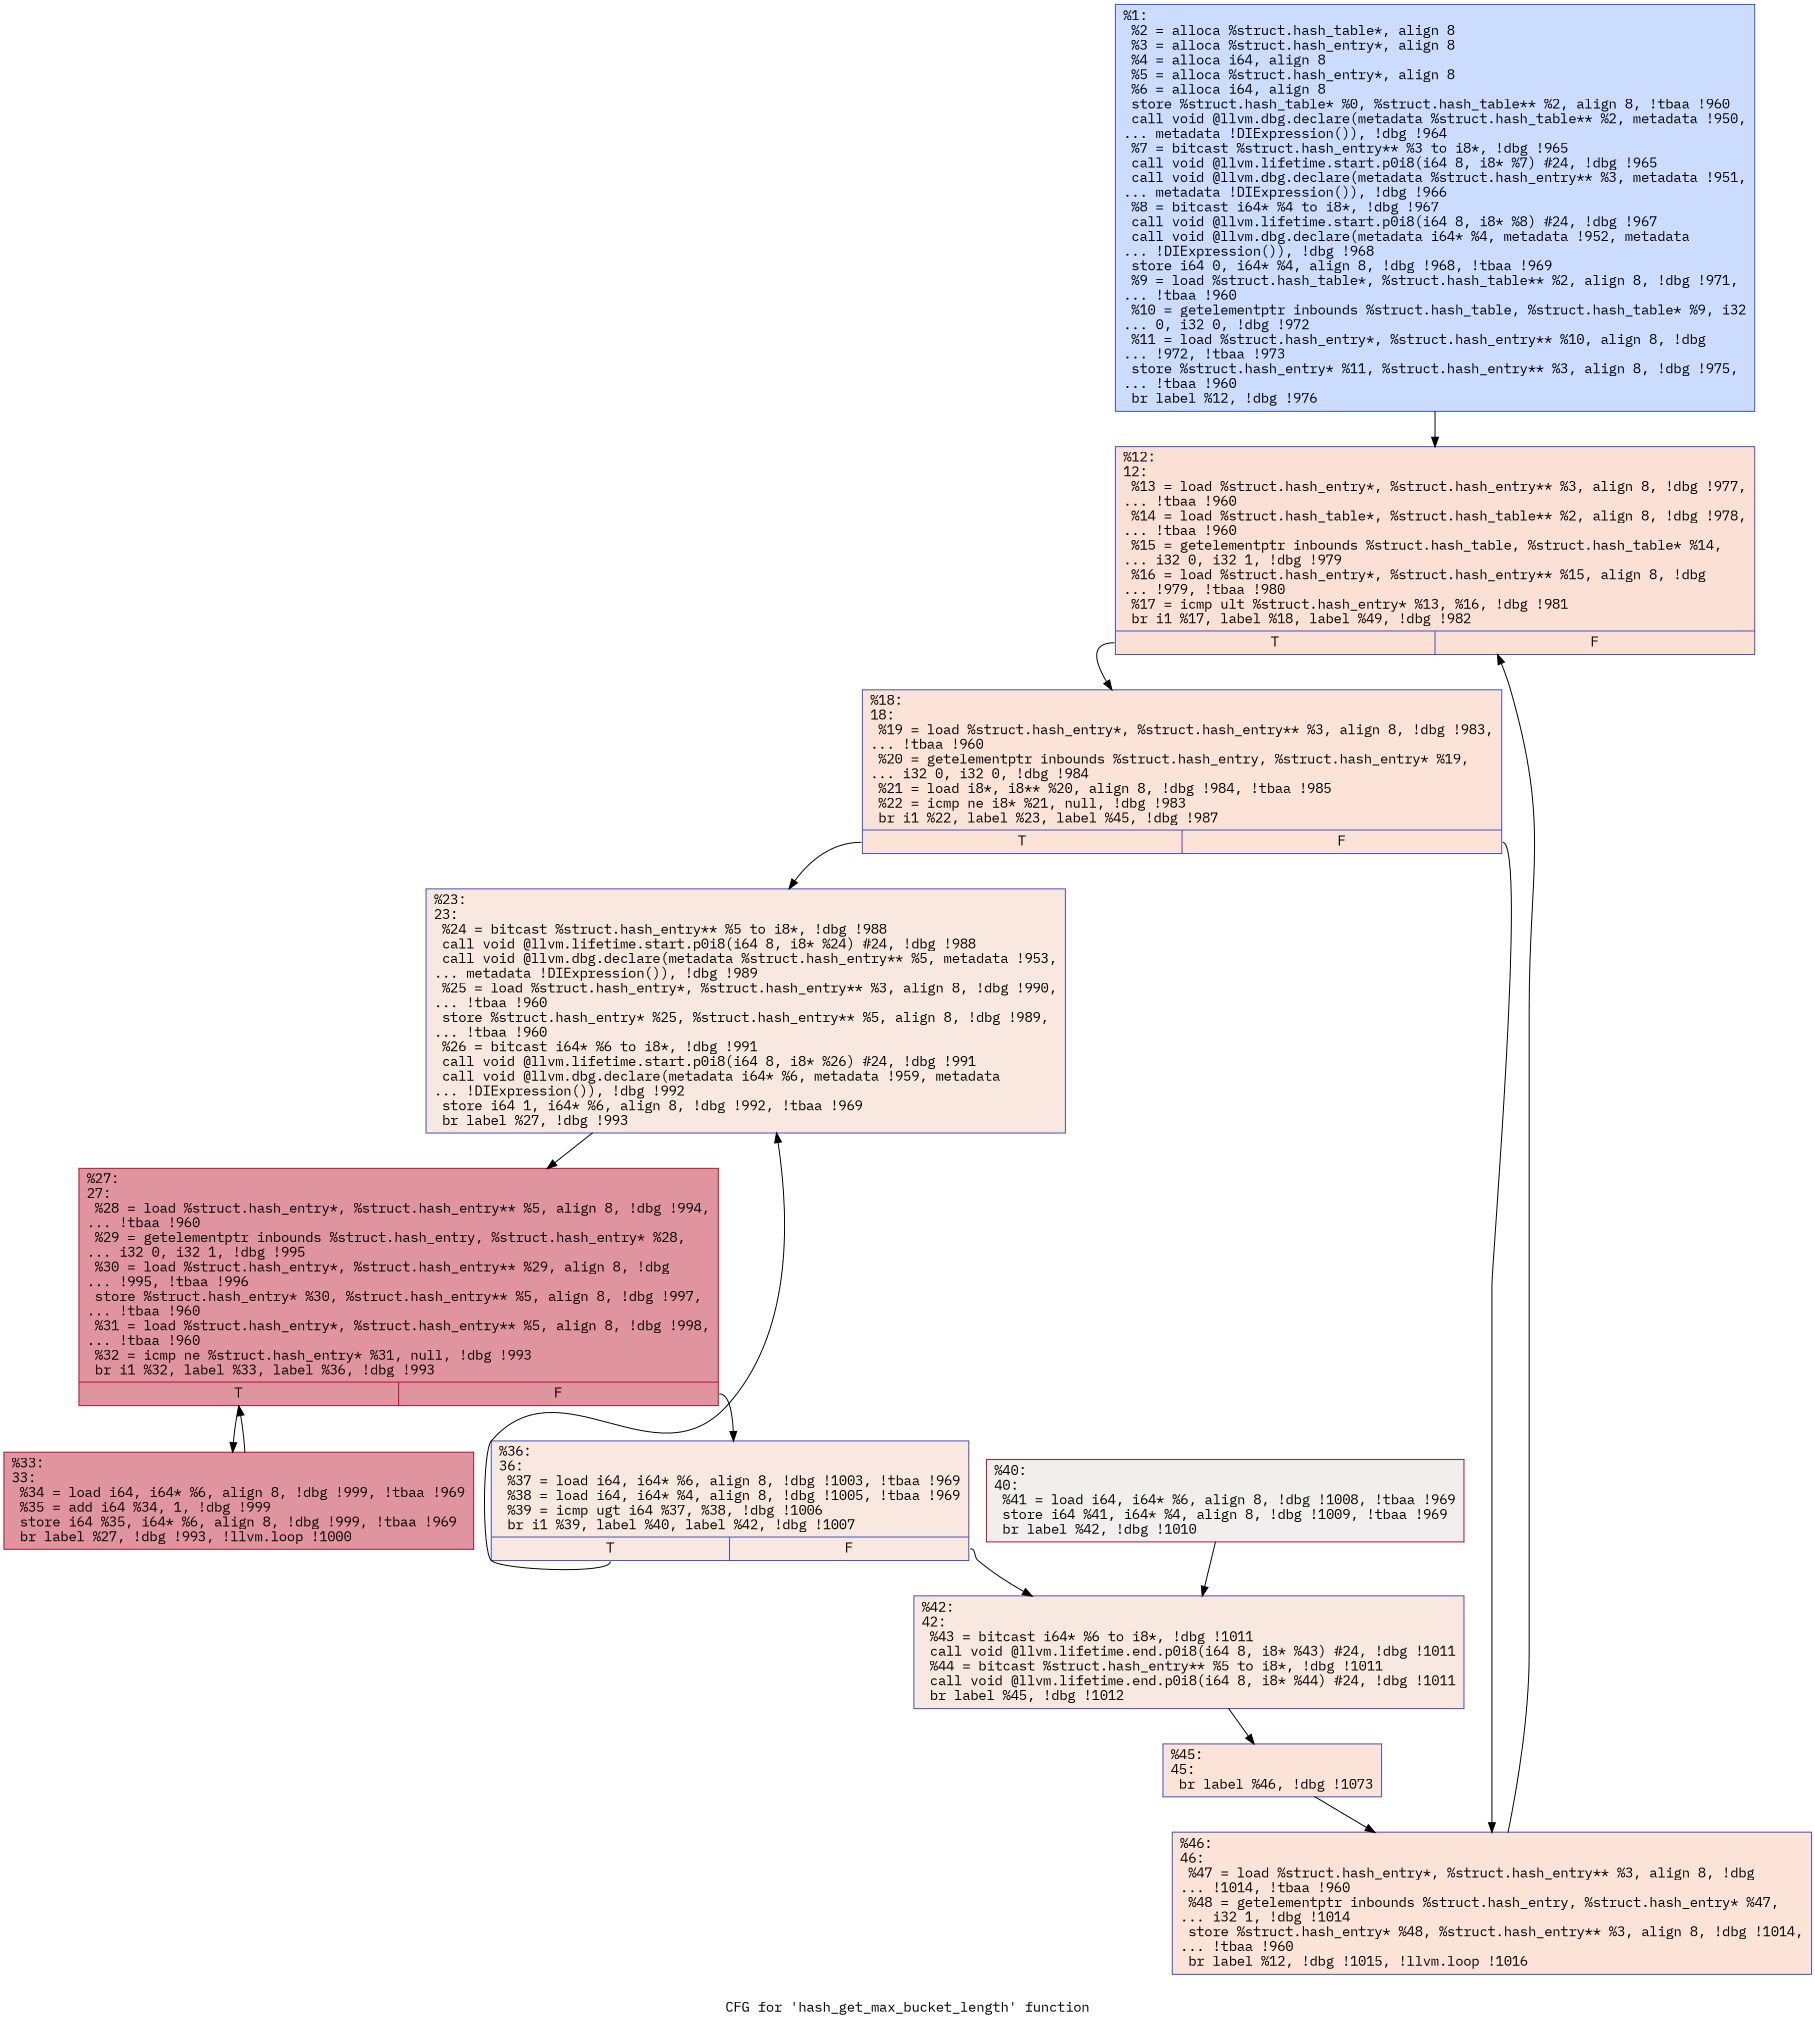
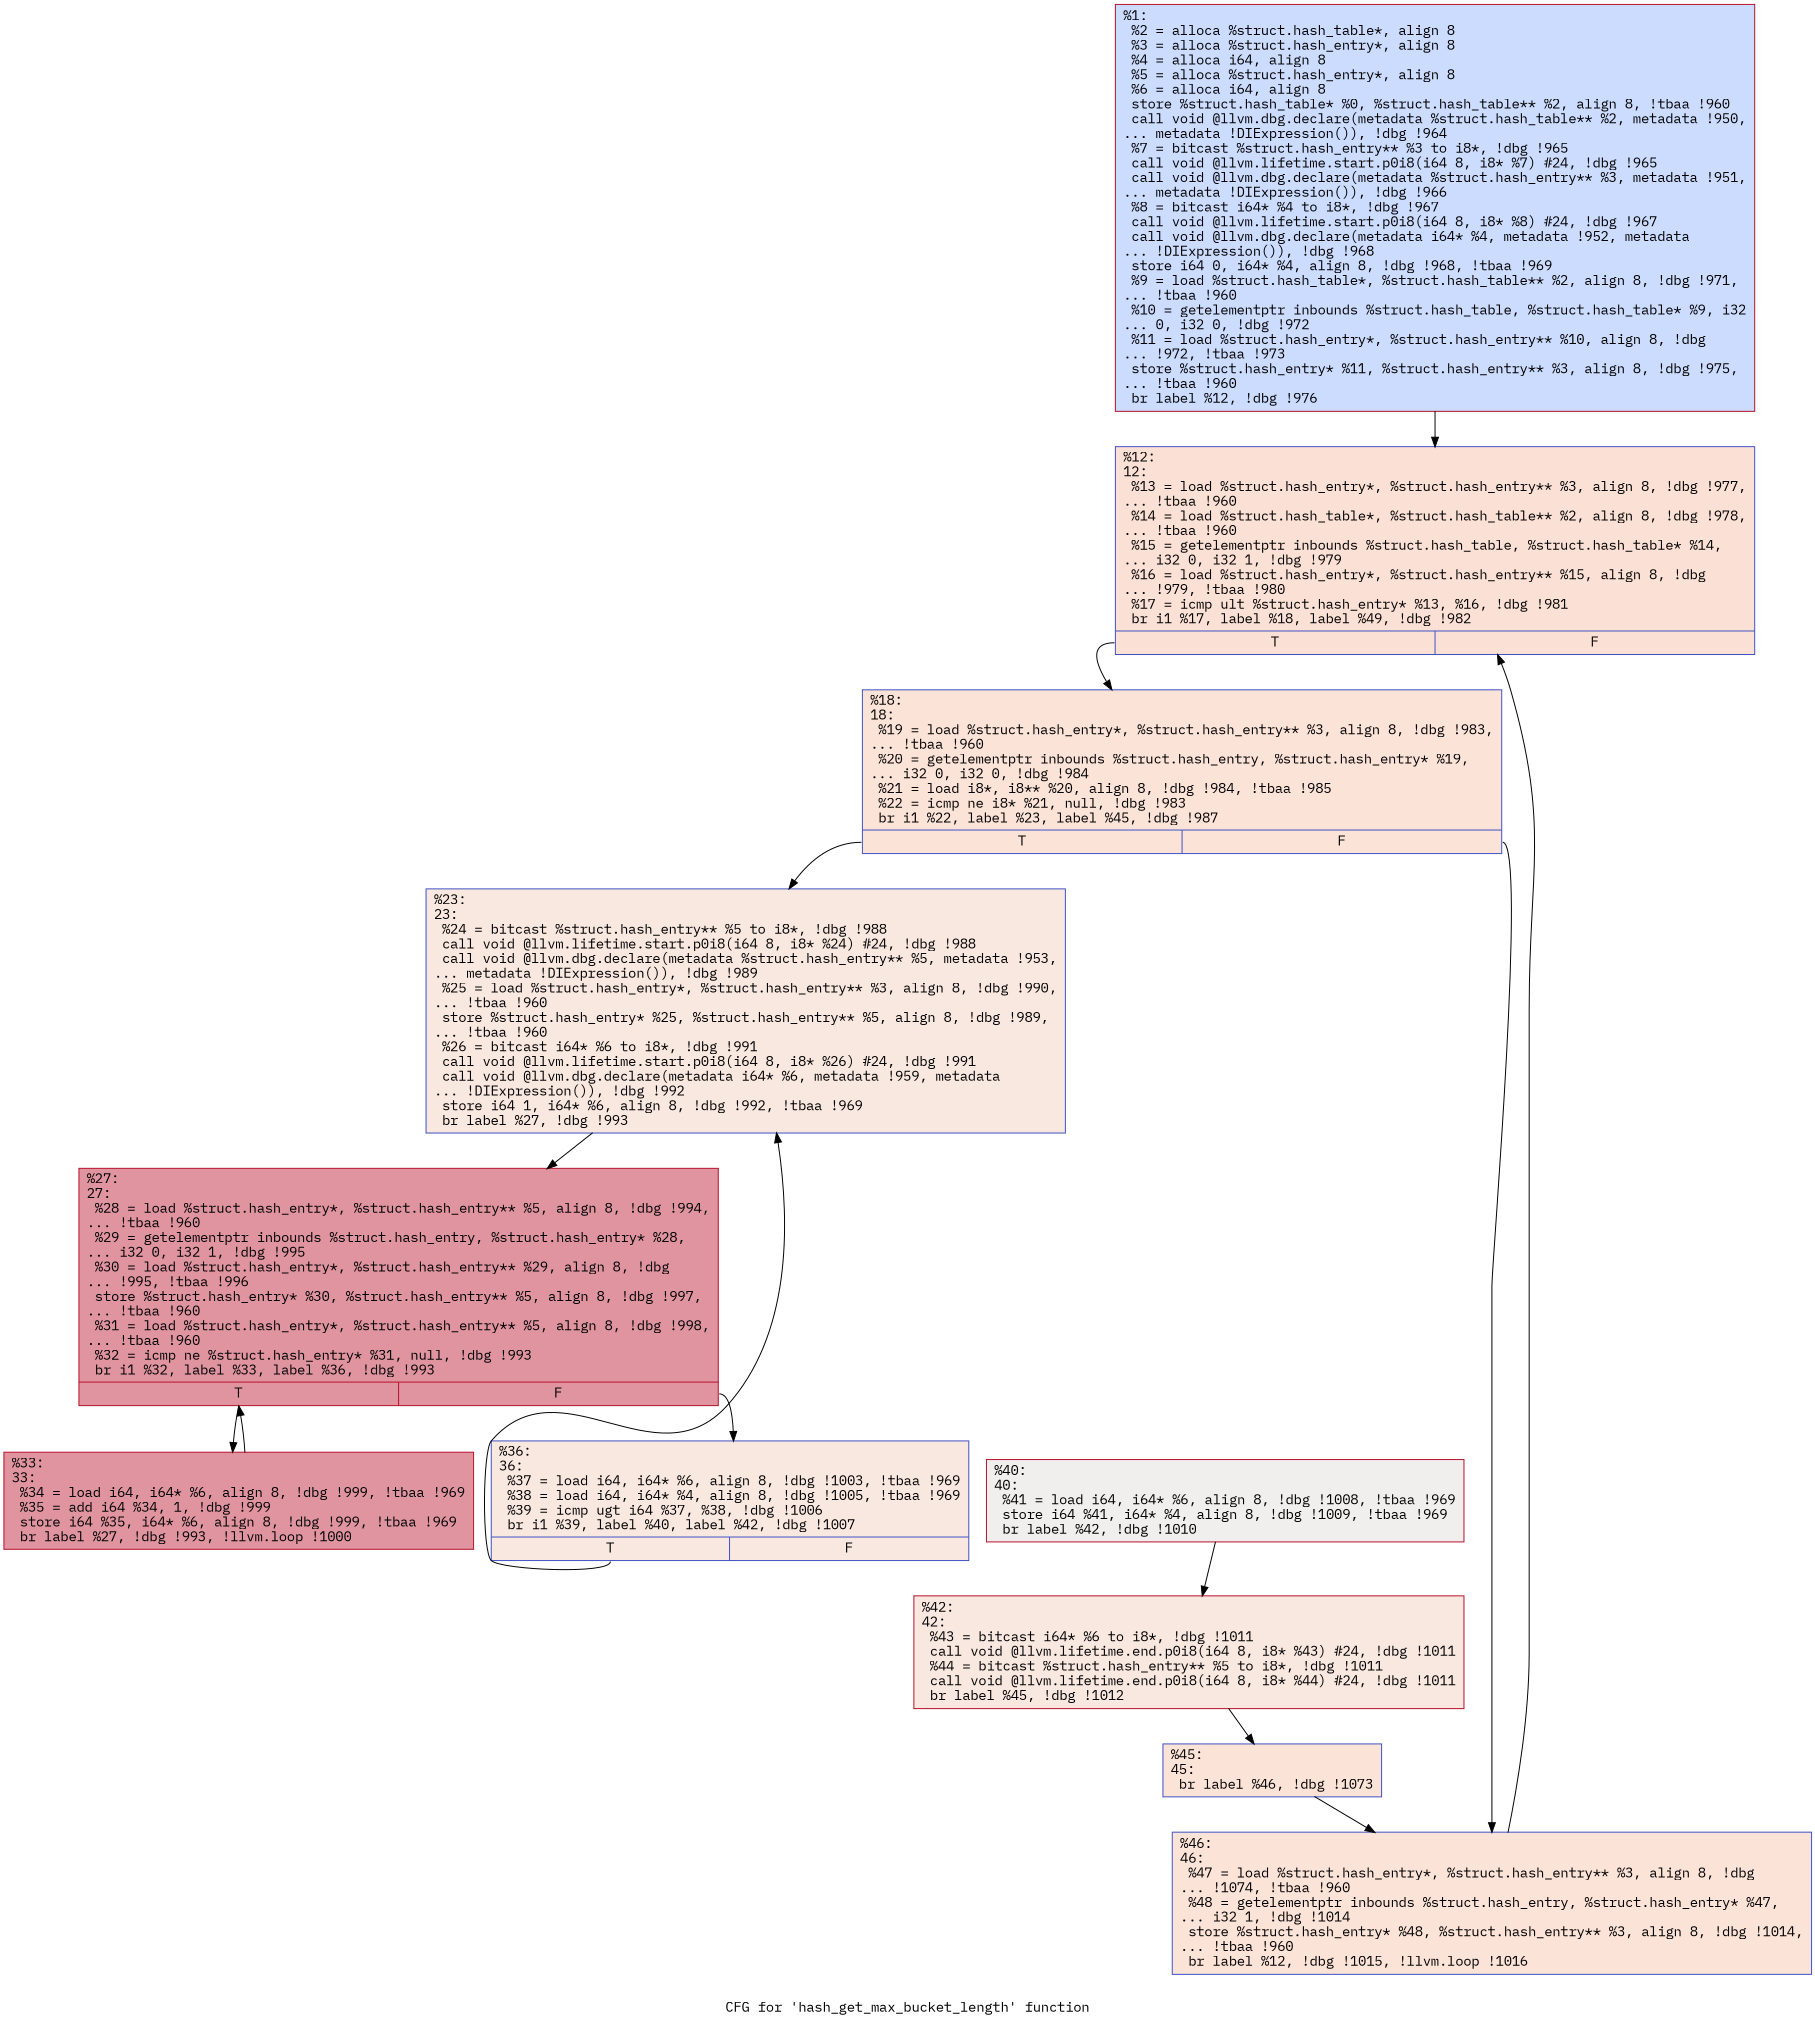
node "%1:": color #3d50c3ff -> #b70d28ff
edge "%36:" -> "%42:": removed
node "%42:": color #3d50c3ff -> #b70d28ff
node "%46:": text "... !1014, !tbaa !960" -> "... !1074, !tbaa !960"
